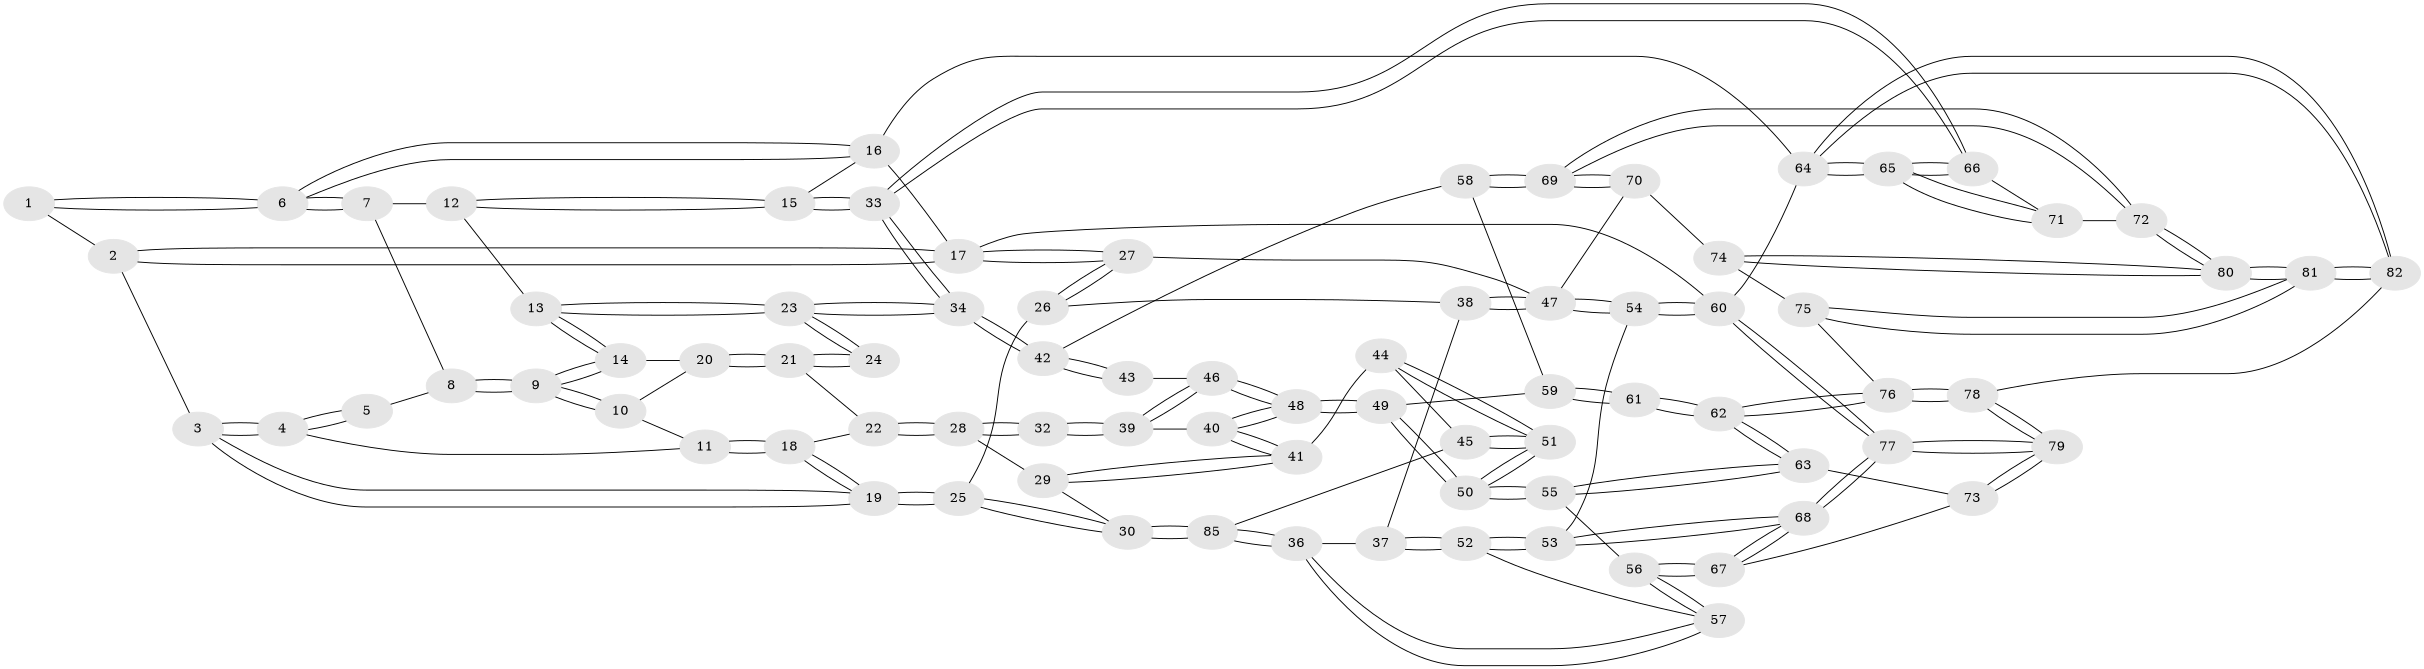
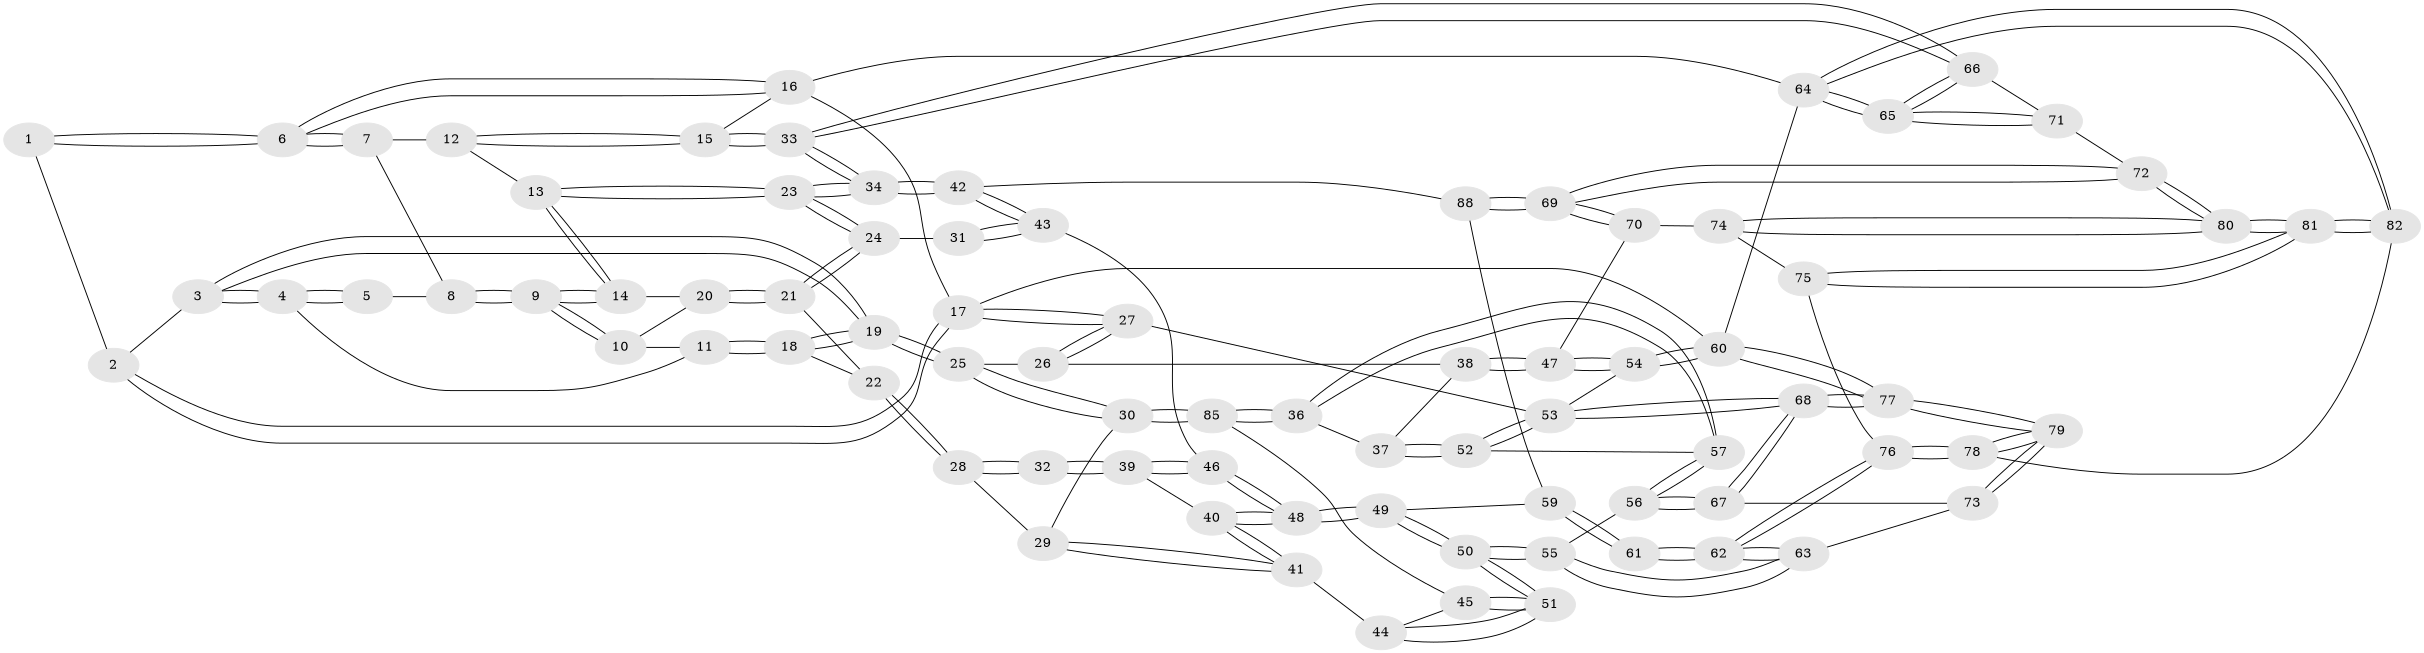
node "58": label "58" -> "88"
node "31": added
edge "27" -- "47": now "27" -- "53"
